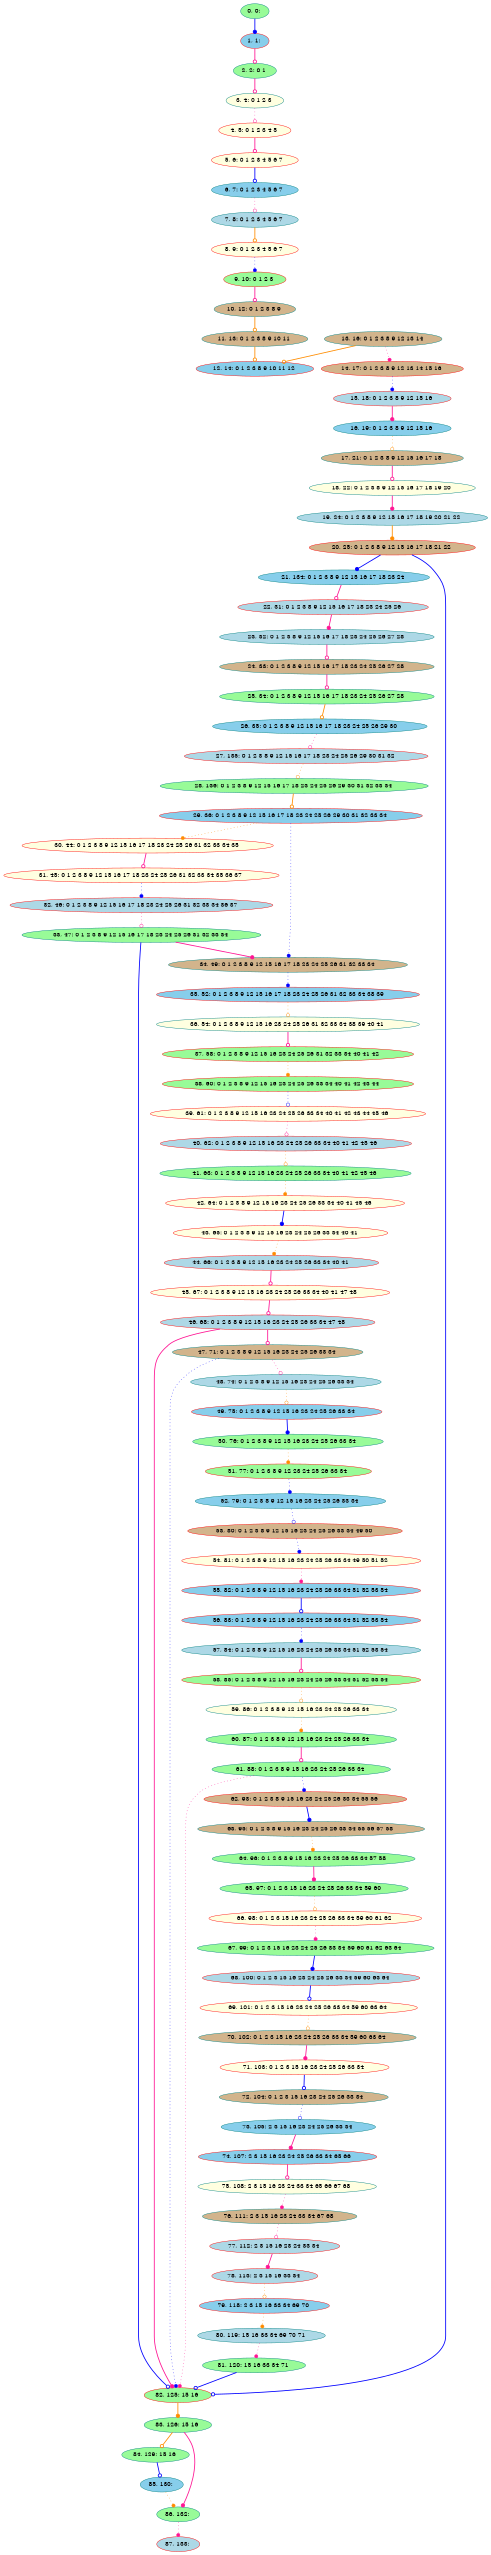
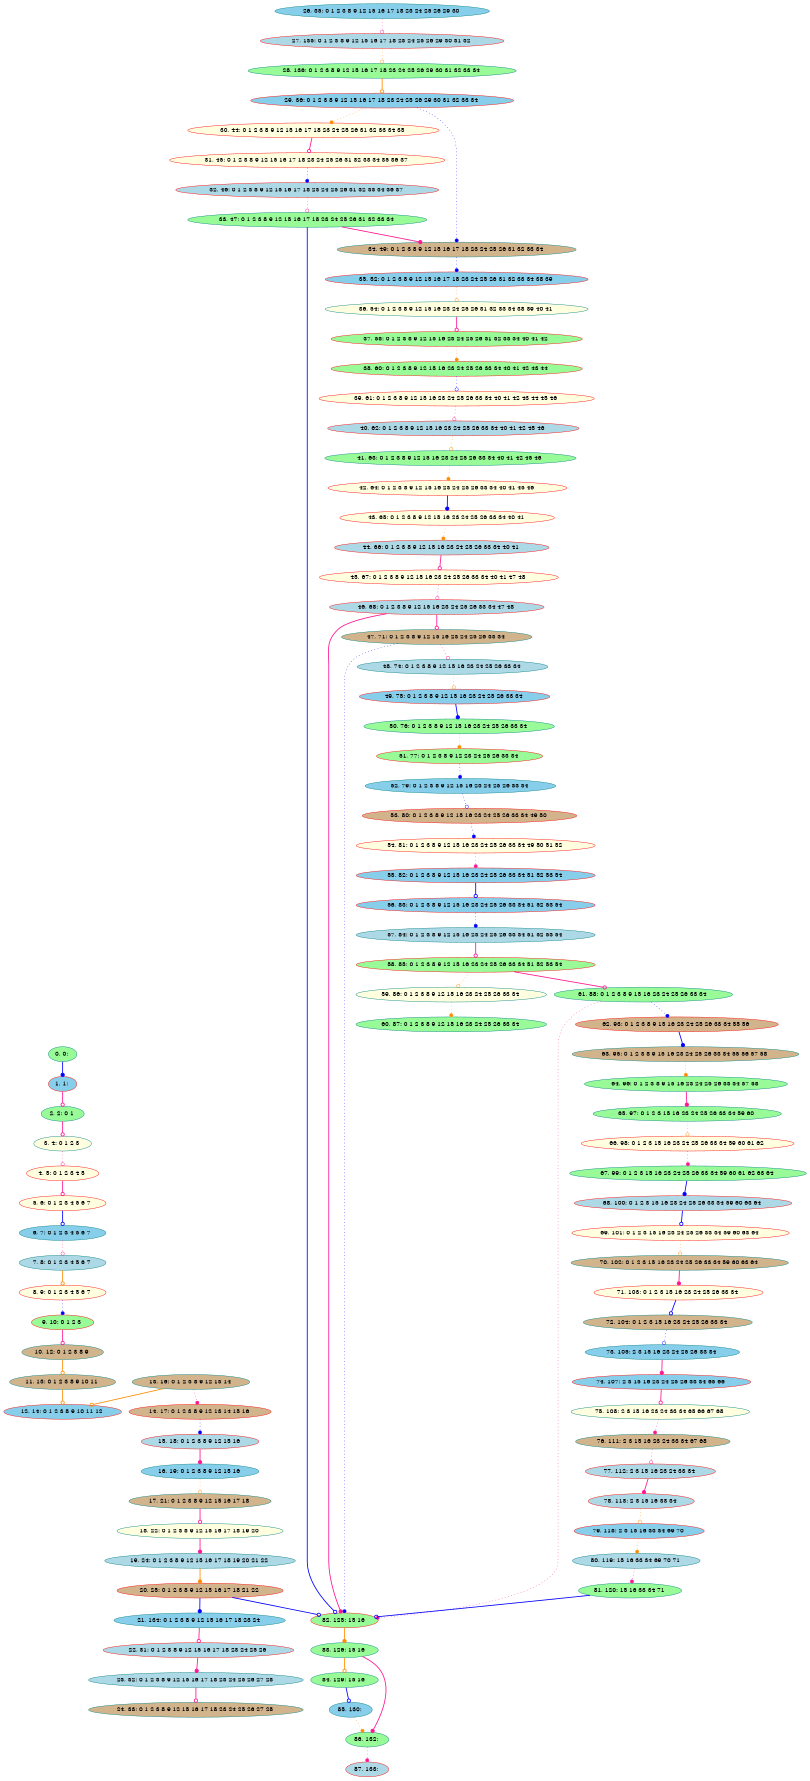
node "25, 34: 0 1 2 3 8 9 12 15 16 17 18 23 24 25 26 27 28": removed
edge "45, 67: 0 1 2 3 8 9 12 15 16 23 24 25 26 33 34 40 41 47 48" -> "46, 68: 0 1 2 3 8 9 12 15 16 23 24 25 26 33 34 47 48": style bold -> dotted
edge "60, 87: 0 1 2 3 8 9 12 15 16 23 24 25 26 33 34" -> "61, 88: 0 1 2 3 8 9 15 16 23 24 25 26 33 34": now "58, 85: 0 1 2 3 8 9 12 15 16 23 24 25 26 33 34 51 52 53 54" -> "61, 88: 0 1 2 3 8 9 15 16 23 24 25 26 33 34"
